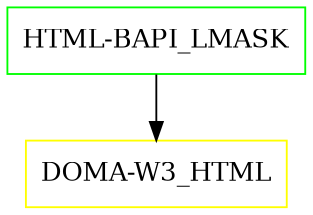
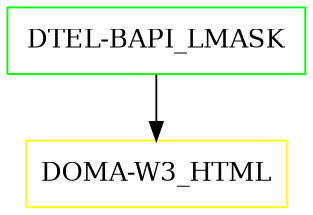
node "HTML-BAPI_LMASK": label "HTML-BAPI_LMASK" -> "DTEL-BAPI_LMASK"
